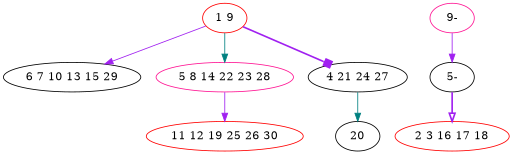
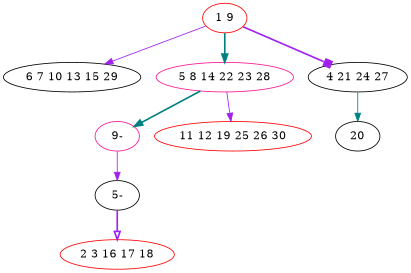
edge "1 9" -> "5 8 14 22 23 28": style solid -> bold
edge "5 8 14 22 23 28" -> "9-": added
